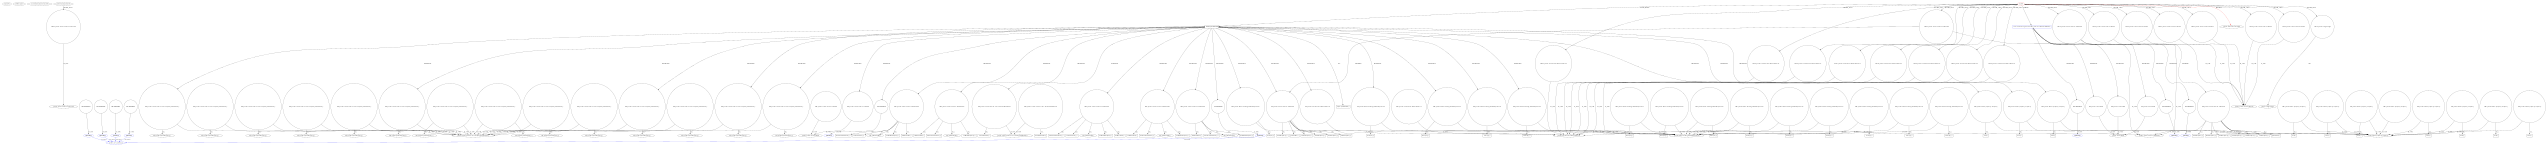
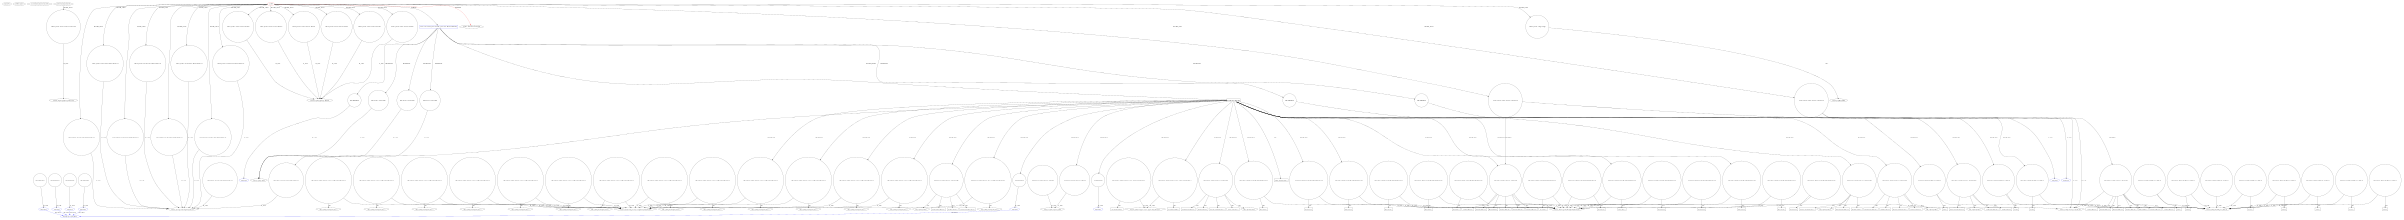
edge "CLIENT" -> "METHOD_DECLARATION": now "void initialize(java.net.URL,java.util.ResourceBundle)" -> "METHOD_DECLARATION"
